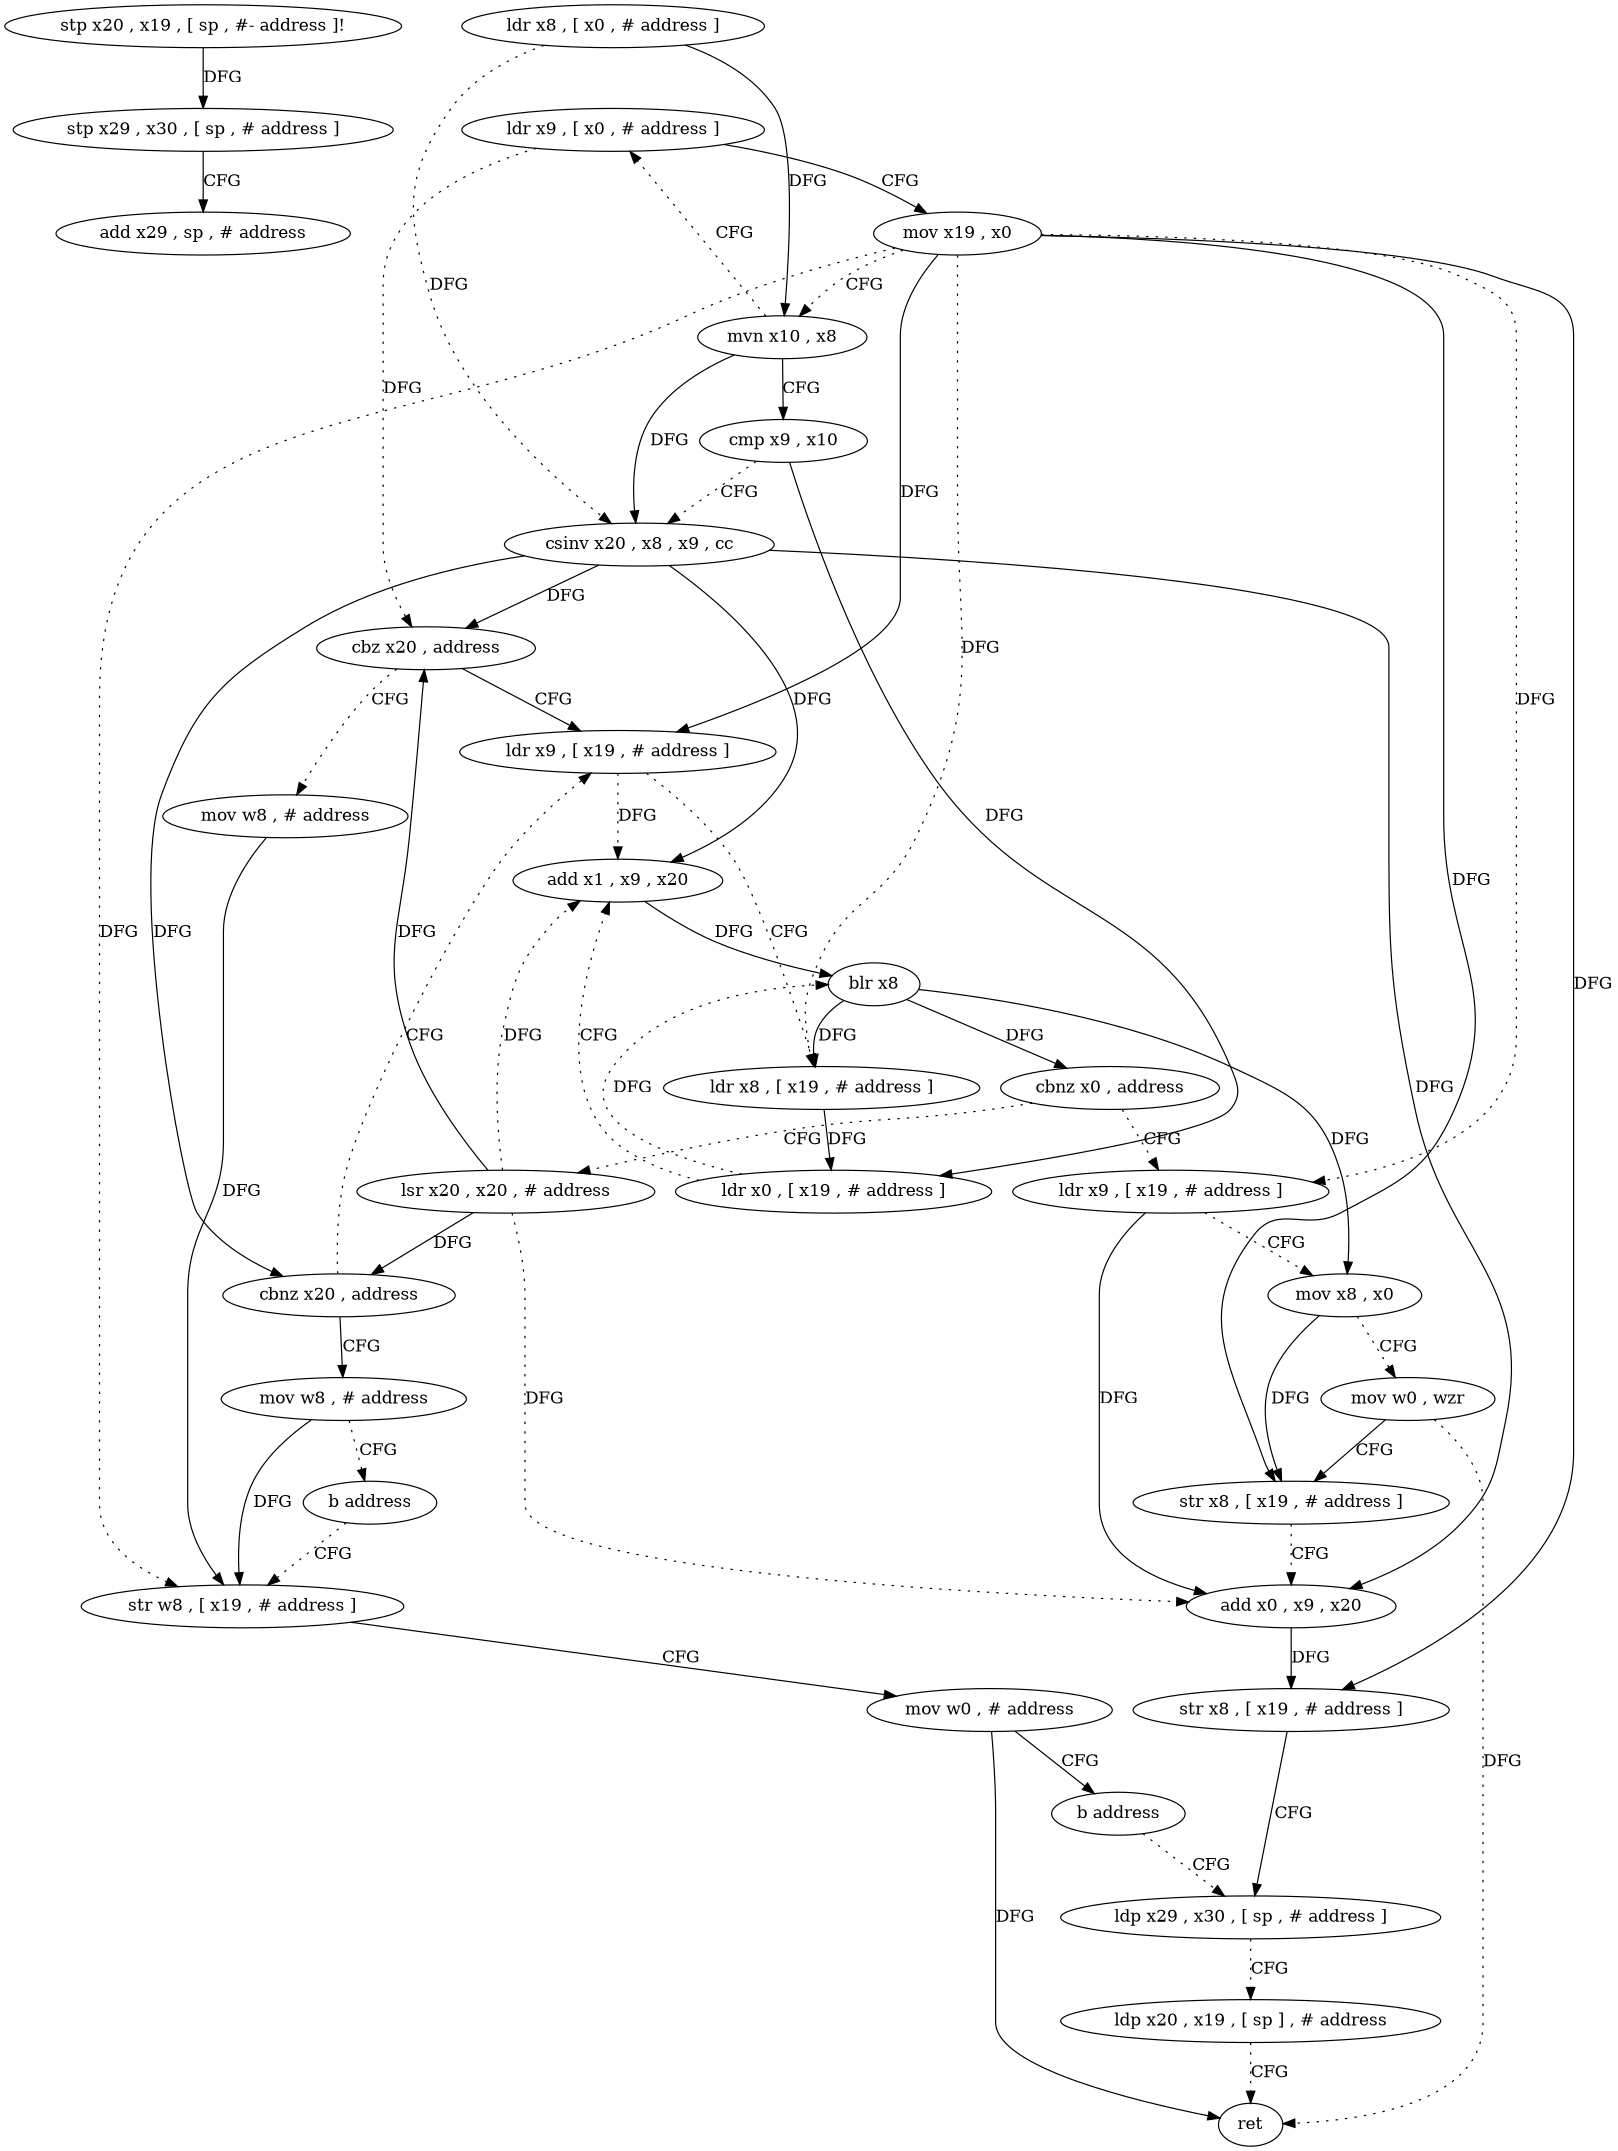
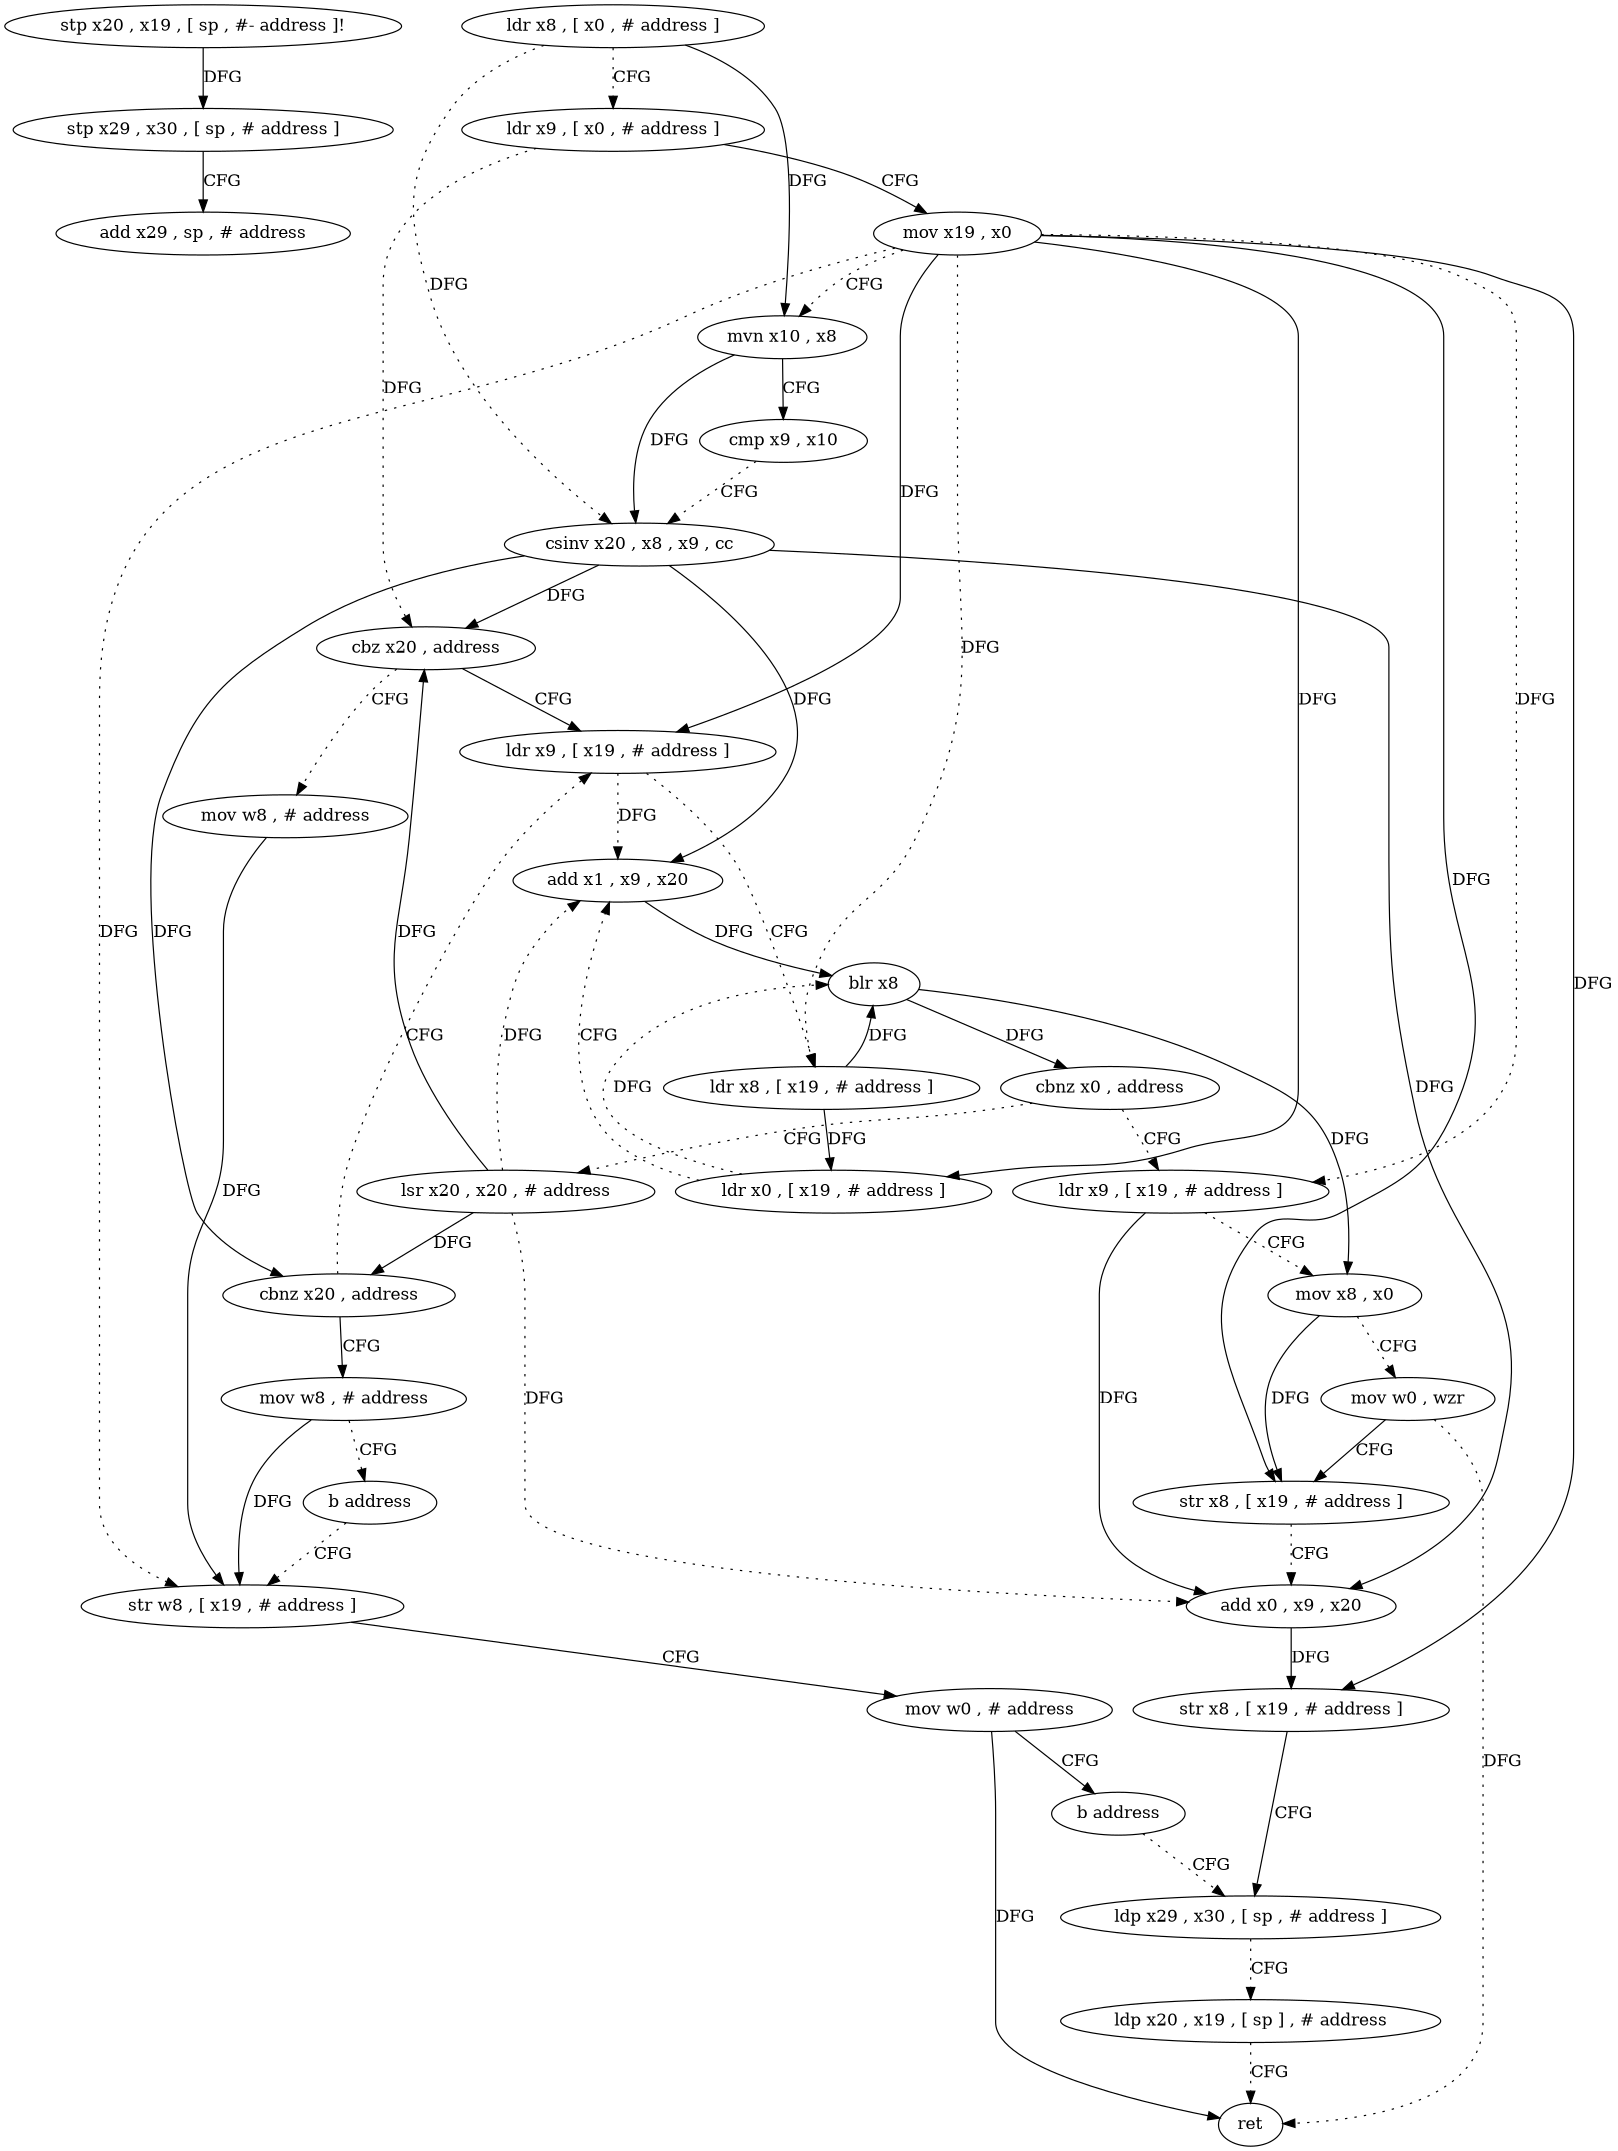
edge "mvn x10 , x8" -> "ldr x9 , [ x0 , # address ]": now "ldr x8 , [ x0 , # address ]" -> "ldr x9 , [ x0 , # address ]"
edge "cmp x9 , x10" -> "ldr x0 , [ x19 , # address ]": now "mov x19 , x0" -> "ldr x0 , [ x19 , # address ]"
edge "blr x8" -> "ldr x8 , [ x19 , # address ]": reversed
